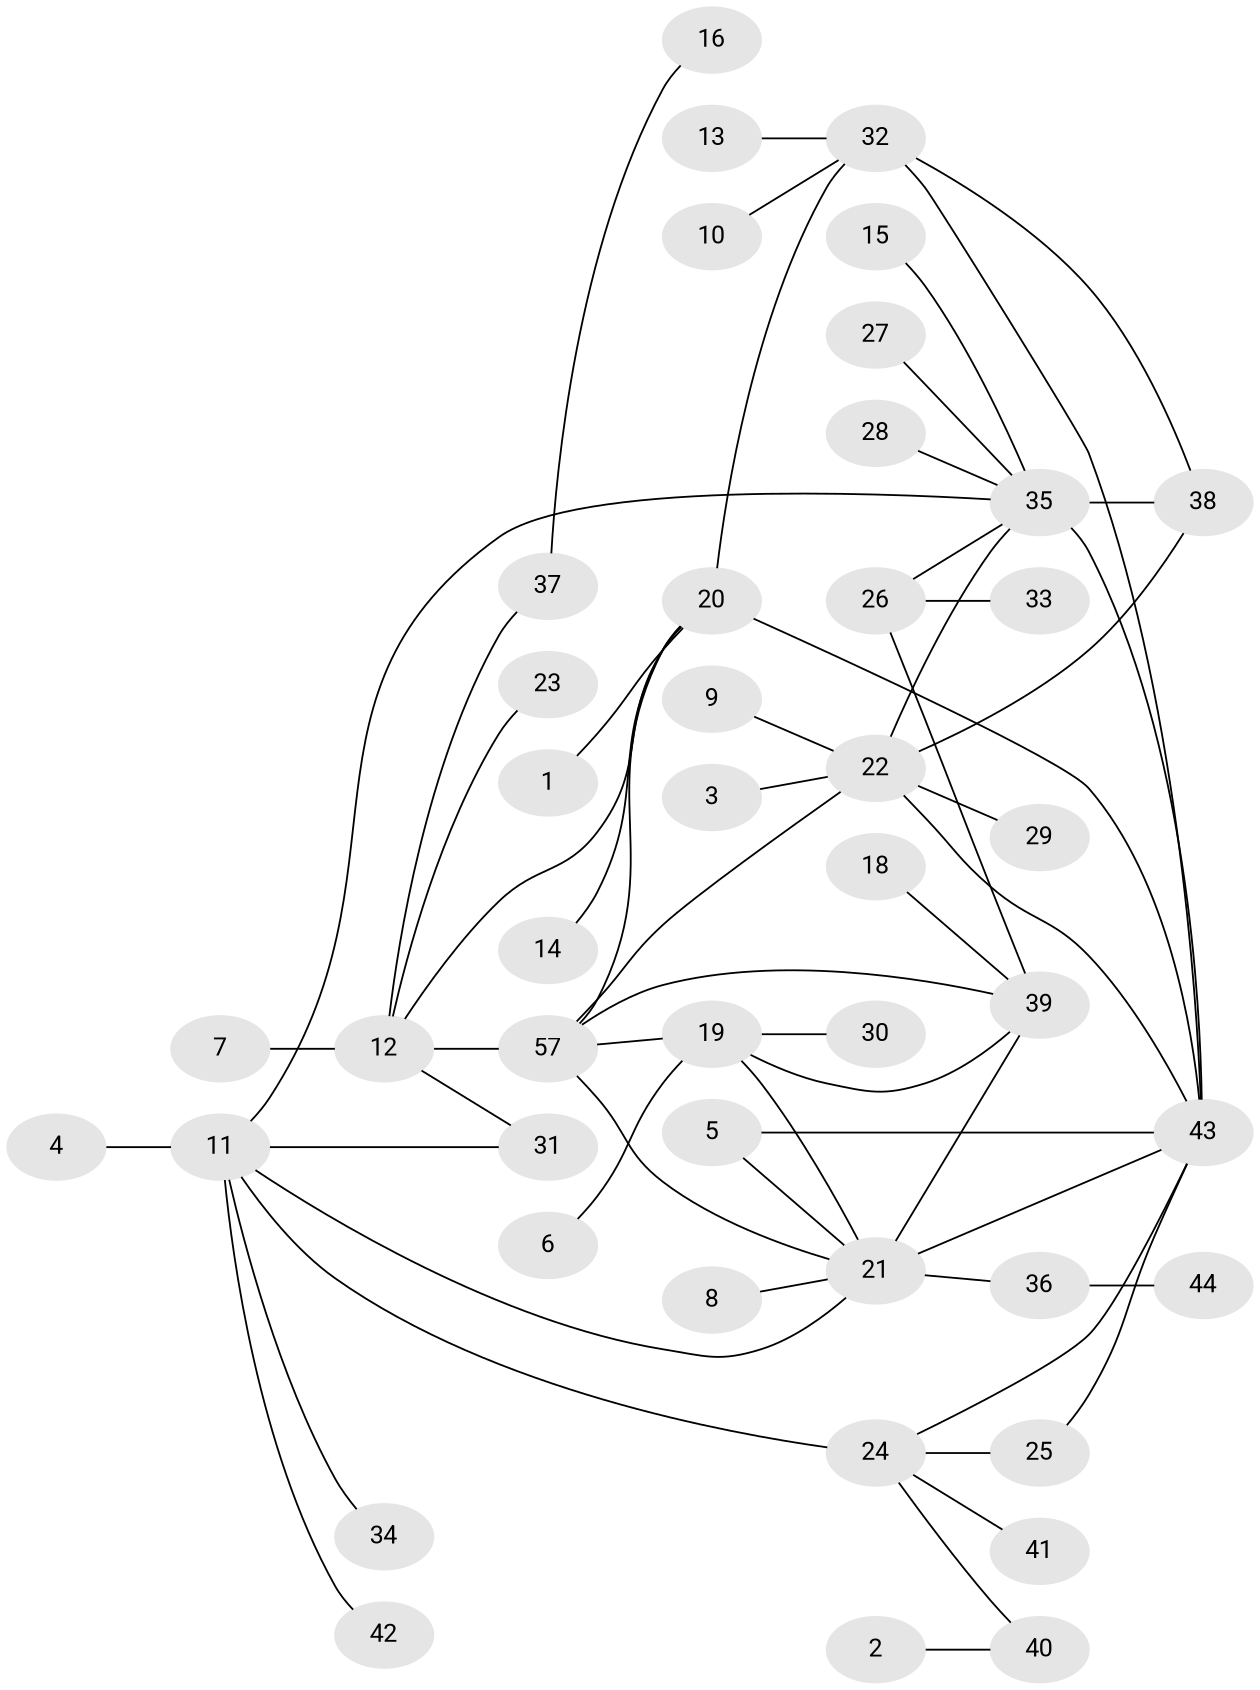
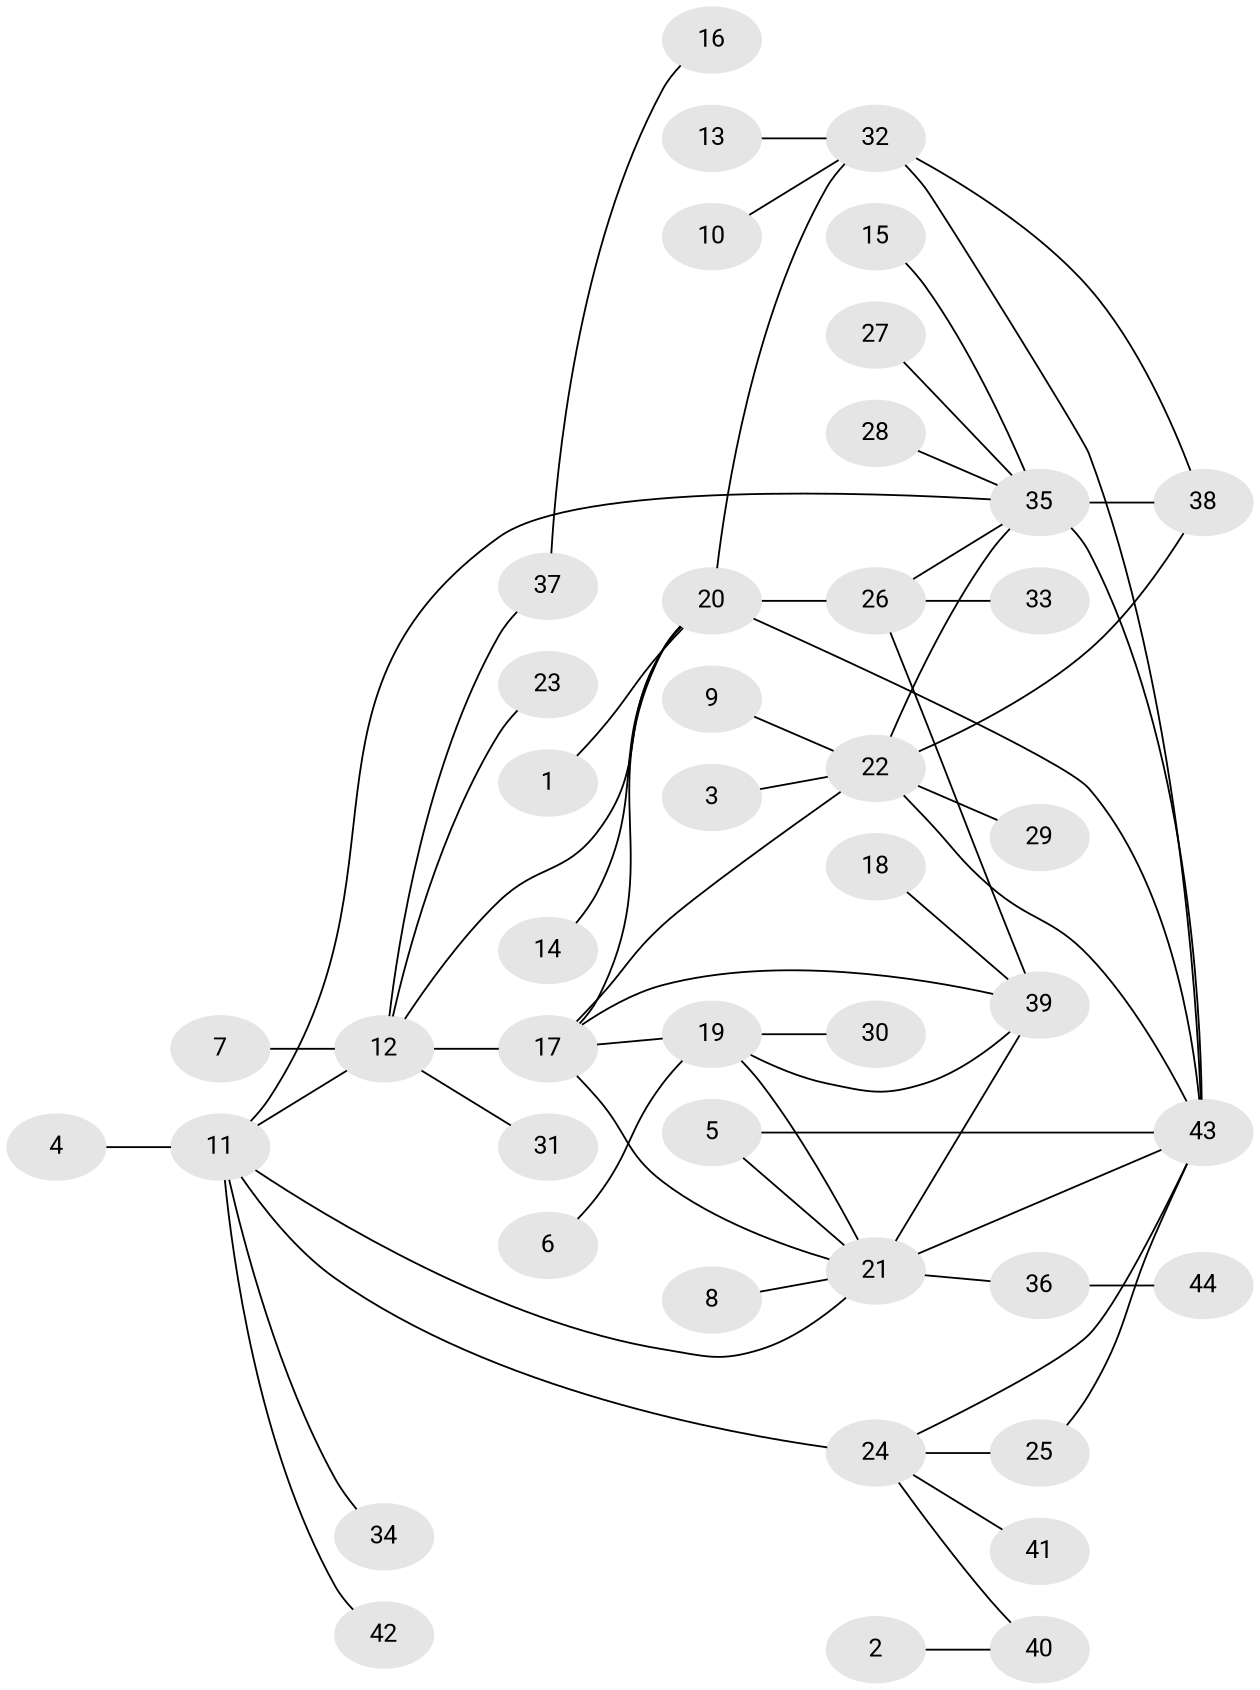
edge "20" -- "26": added
node "57": label "57" -> "17"
edge "11" -- "31": now "11" -- "12"
